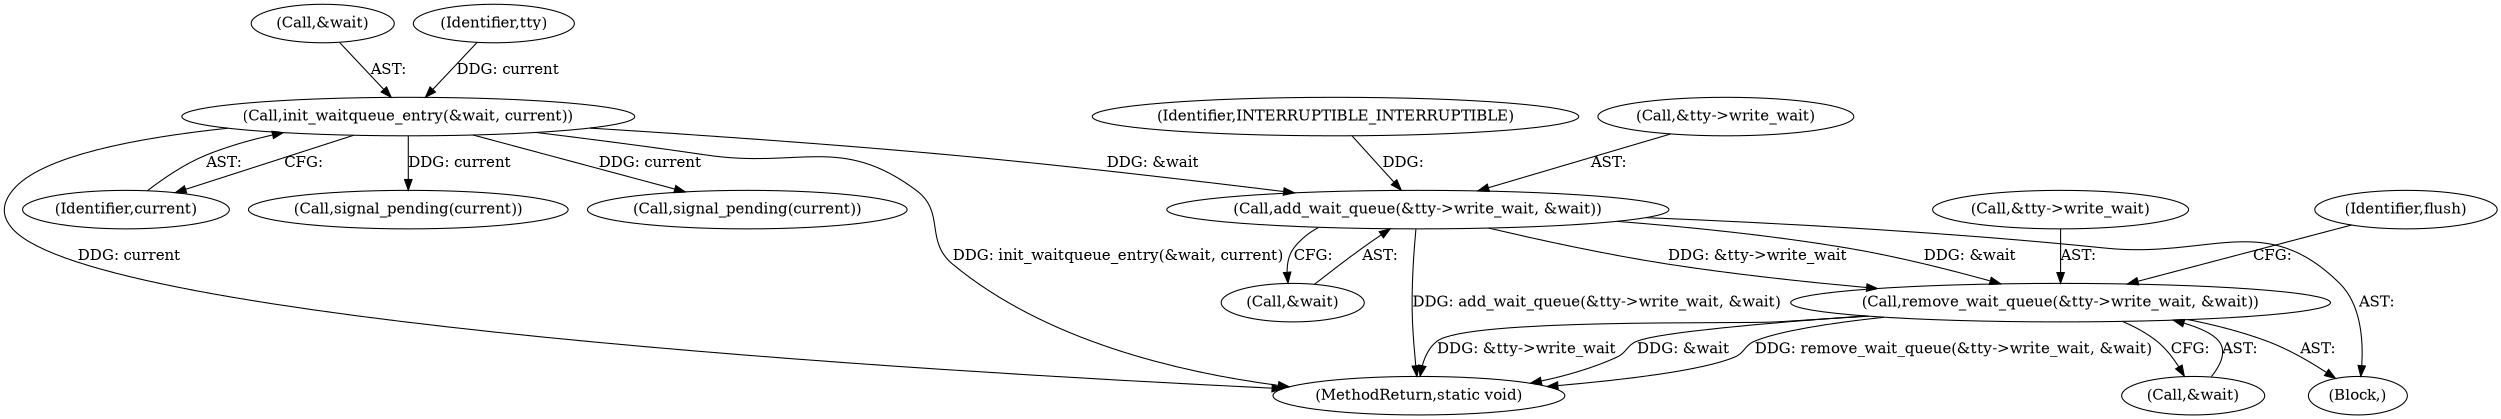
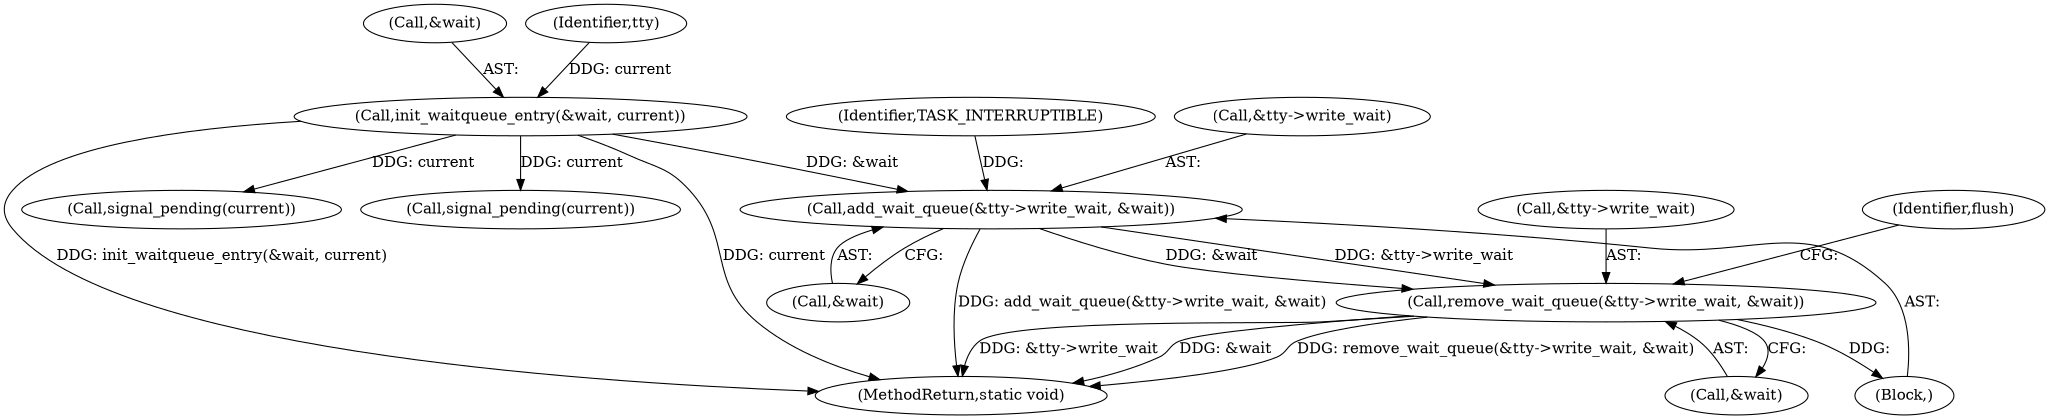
node "(Identifier,INTERRUPTIBLE_INTERRUPTIBLE)": label "(Identifier,INTERRUPTIBLE_INTERRUPTIBLE)" -> "(Identifier,TASK_INTERRUPTIBLE)"
node "(Identifier,current)": removed
edge "(Call,add_wait_queue(&tty->write_wait, &wait))" -> "(Block,)": reversed
edge "(Call,remove_wait_queue(&tty->write_wait, &wait))" -> "(Block,)": label "AST: " -> "DDG: "
